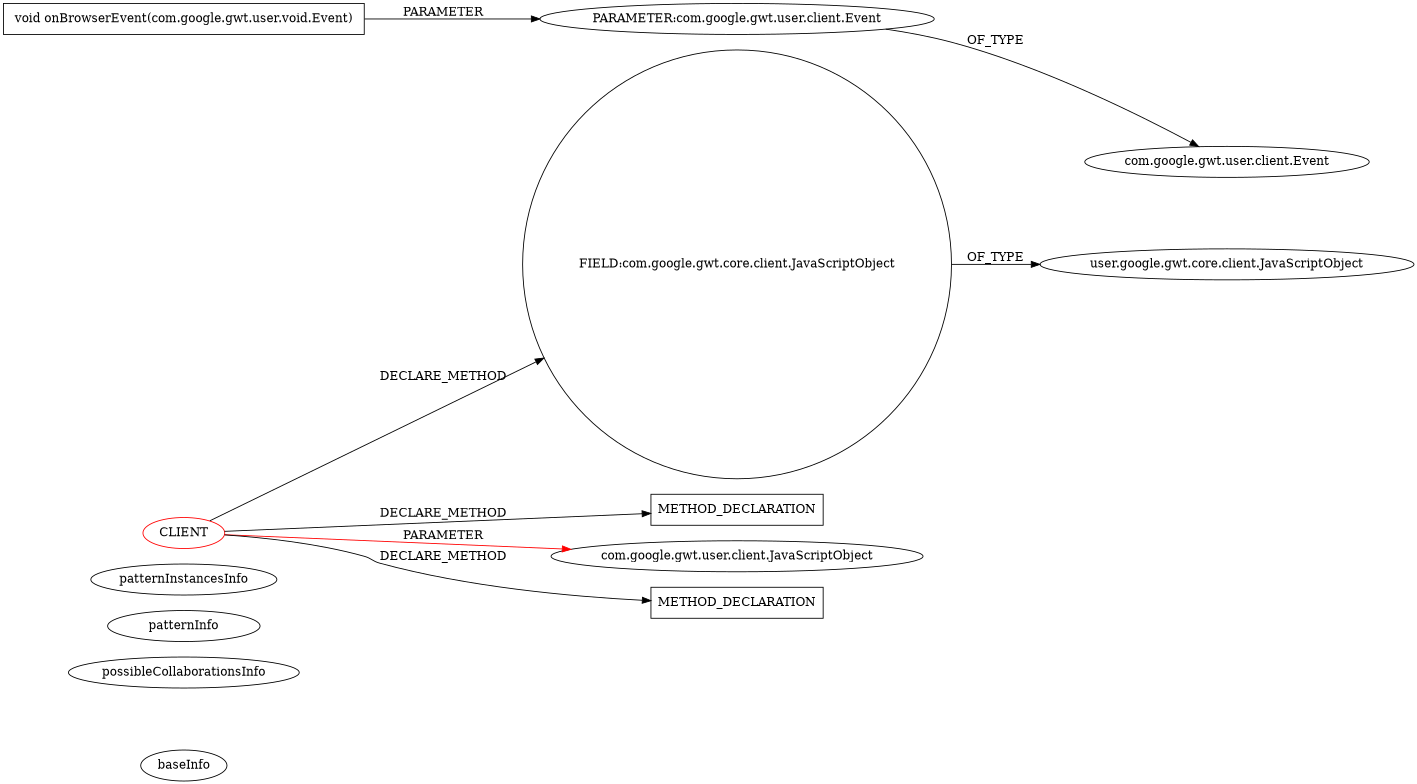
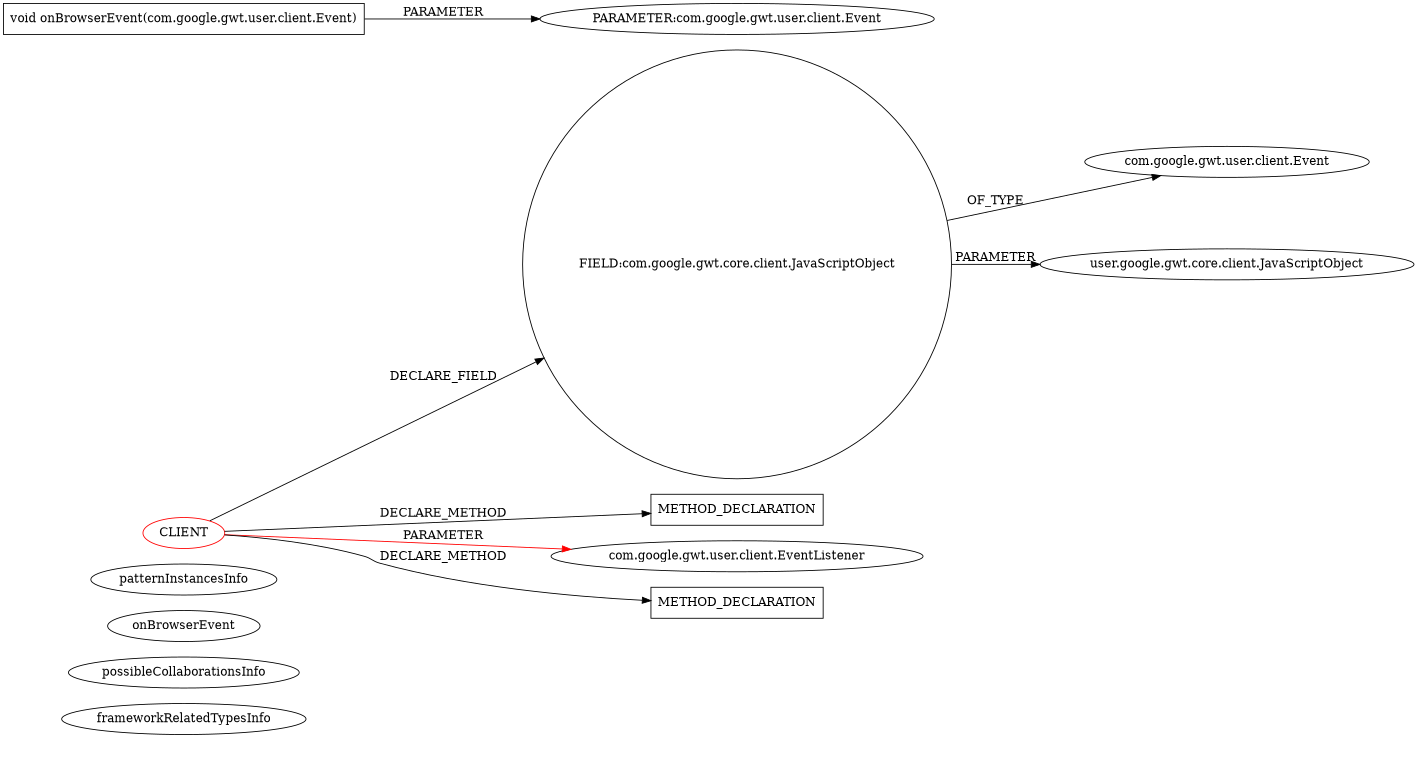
node "void onBrowserEvent(com.google.gwt.user.void.Event)": label "void onBrowserEvent(com.google.gwt.user.void.Event)" -> "void onBrowserEvent(com.google.gwt.user.client.Event)"
edge "PARAMETER:com.google.gwt.user.client.Event" -> "com.google.gwt.user.client.Event": now "FIELD:com.google.gwt.core.client.JavaScriptObject" -> "com.google.gwt.user.client.Event"
edge "FIELD:com.google.gwt.core.client.JavaScriptObject" -> "user.google.gwt.core.client.JavaScriptObject": label "OF_TYPE" -> "PARAMETER"
edge "CLIENT" -> "FIELD:com.google.gwt.core.client.JavaScriptObject": label "DECLARE_METHOD" -> "DECLARE_FIELD"
node "com.google.gwt.user.client.JavaScriptObject": label "com.google.gwt.user.client.JavaScriptObject" -> "com.google.gwt.user.client.EventListener"
node "patternInfo": label "patternInfo" -> "onBrowserEvent"
node "frameworkRelatedTypesInfo": added
node "baseInfo": removed
